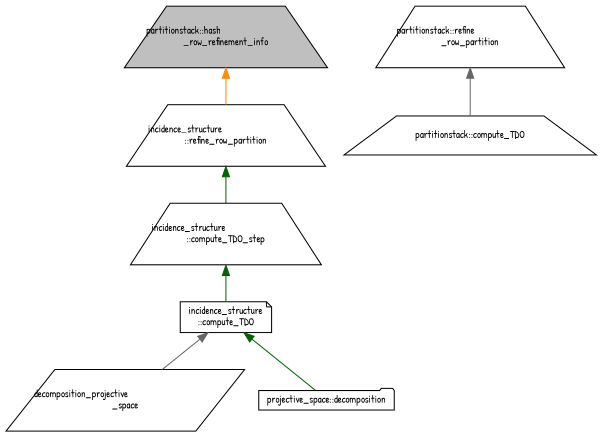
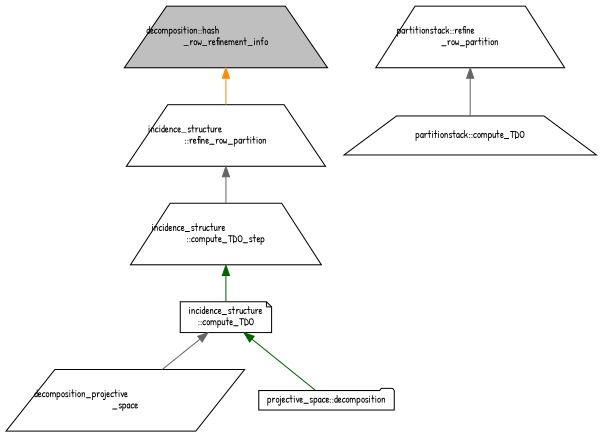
node "partitionstack::hash _row_refinement_info": label "partitionstack::hash _row_refinement_info" -> "decomposition::hash _row_refinement_info"
edge "incidence_structure ::compute_TDO_step" -> "incidence_structure ::refine_row_partition": color darkgreen -> gray40
